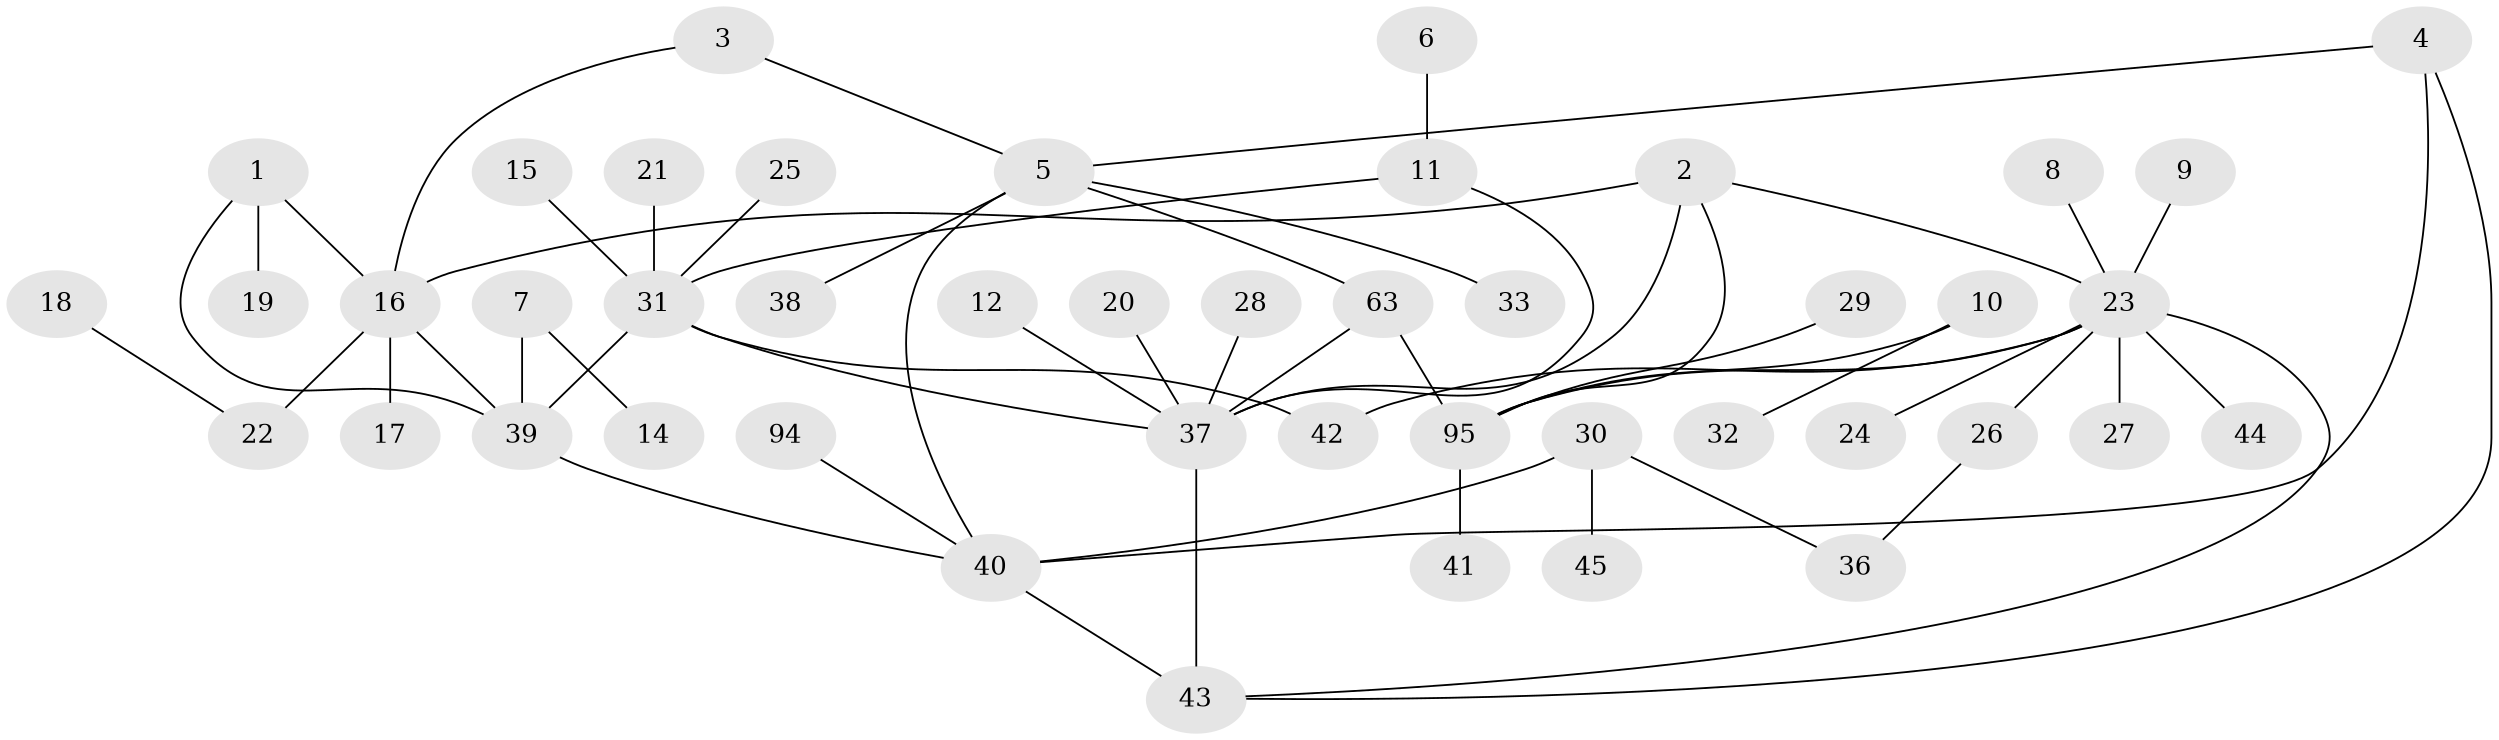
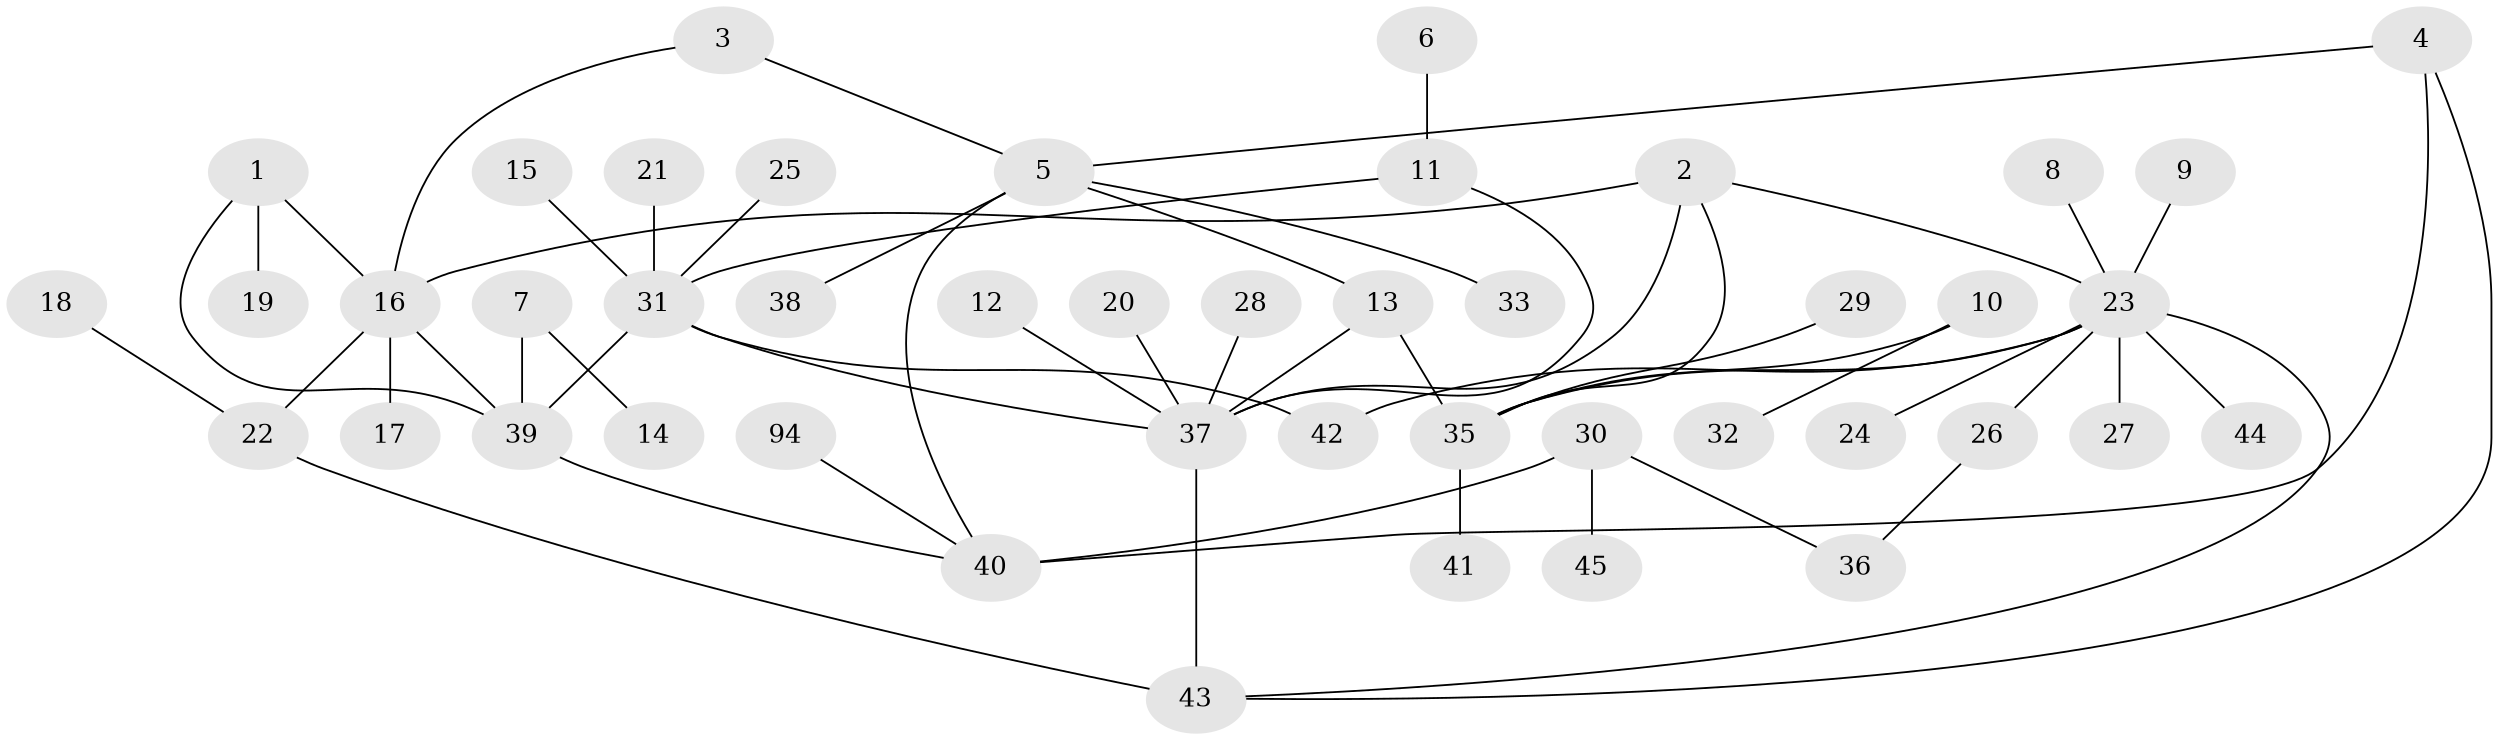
node "63": label "63" -> "13"
node "95": label "95" -> "35"
edge "40" -- "43": now "22" -- "43"
